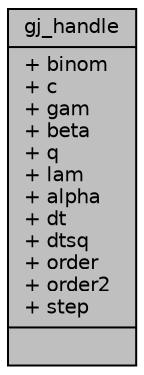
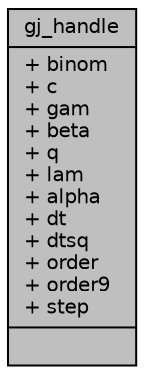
node "gj_handle": text "+ order2" -> "+ order9"
